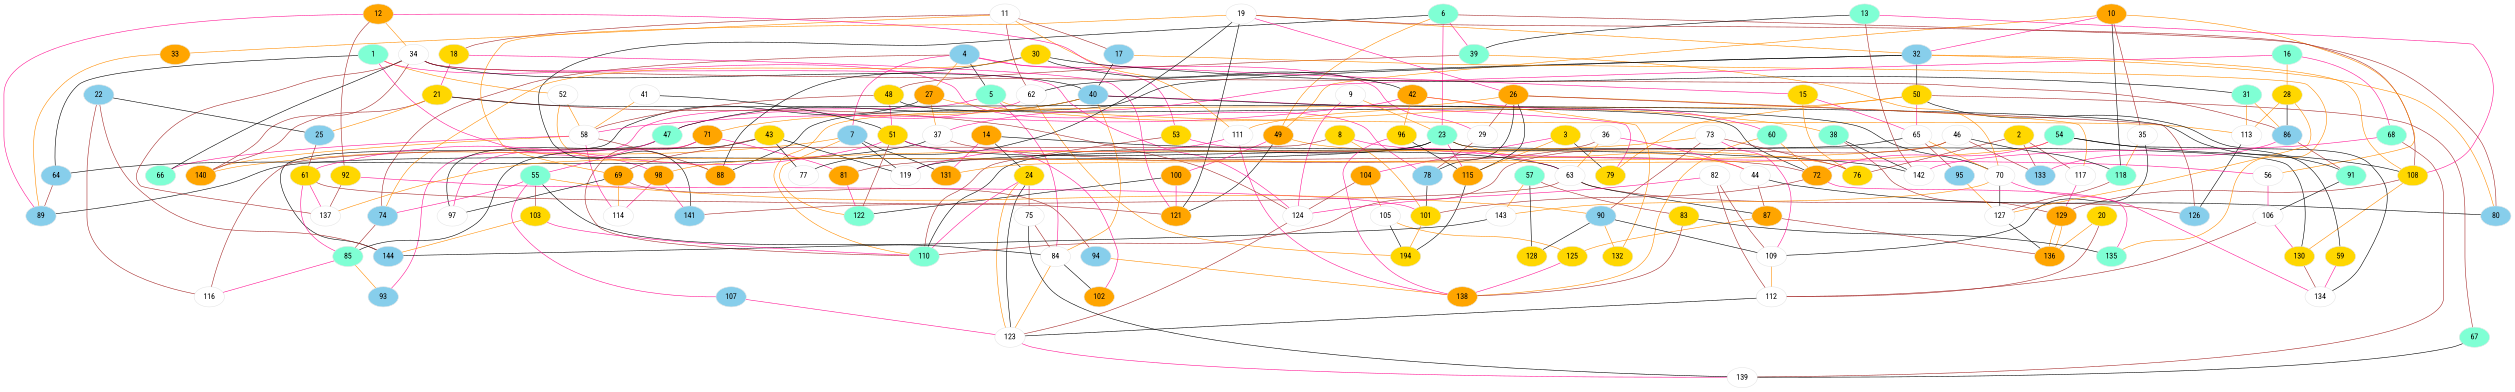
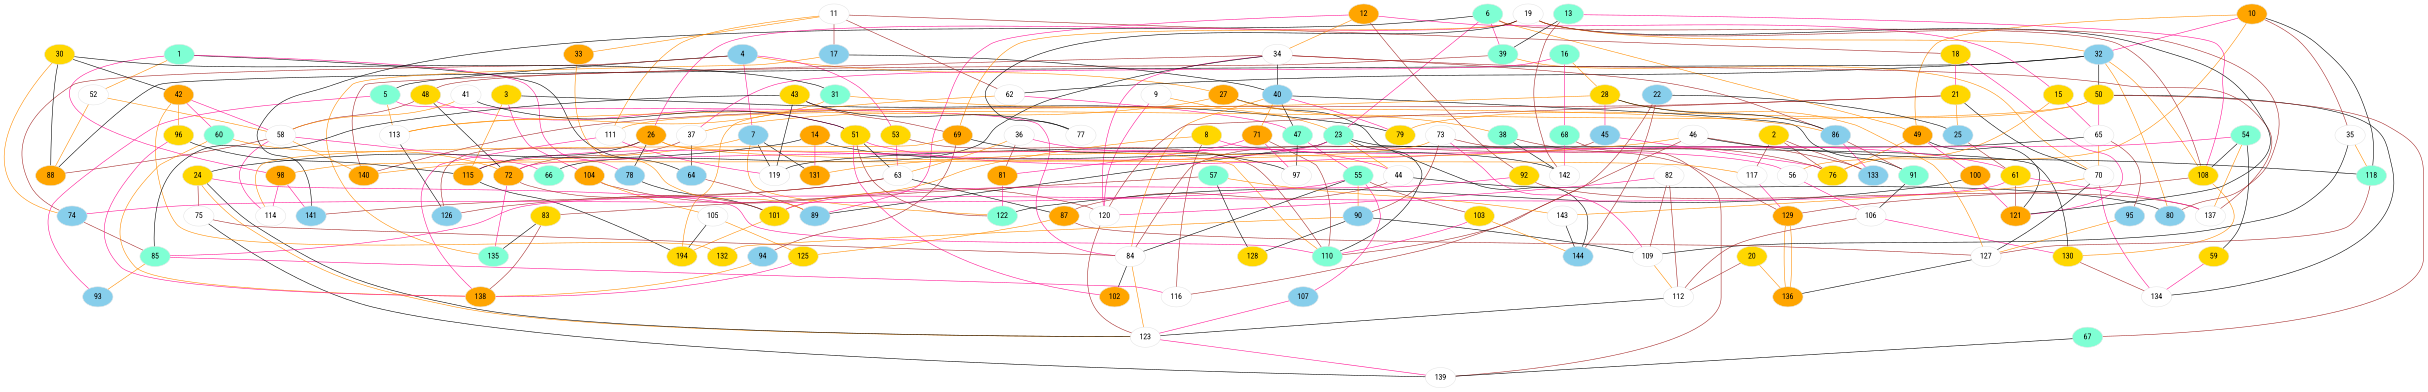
node "29": removed
node "45": added
node "124": label "124" -> "120"
edge "87" -- "136": now "87" -- "127"
